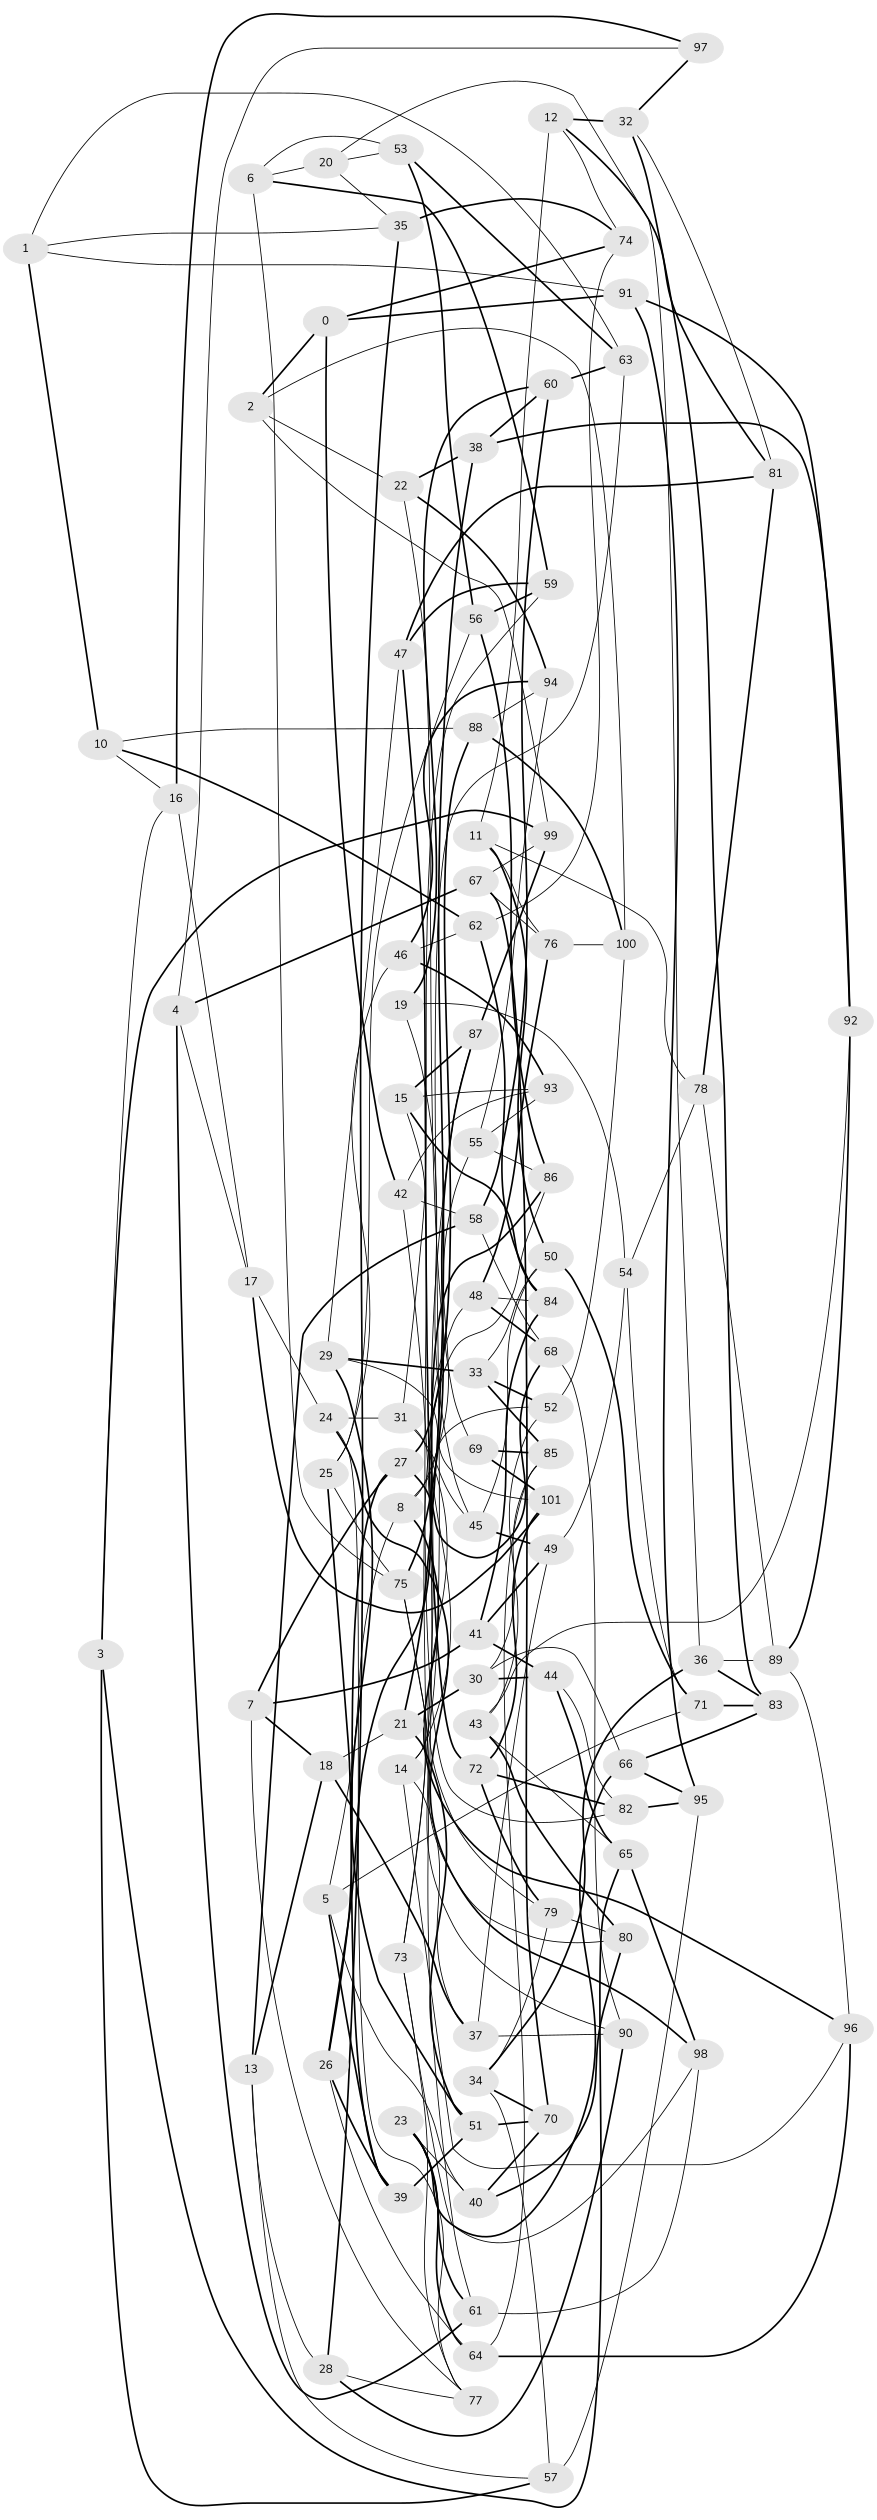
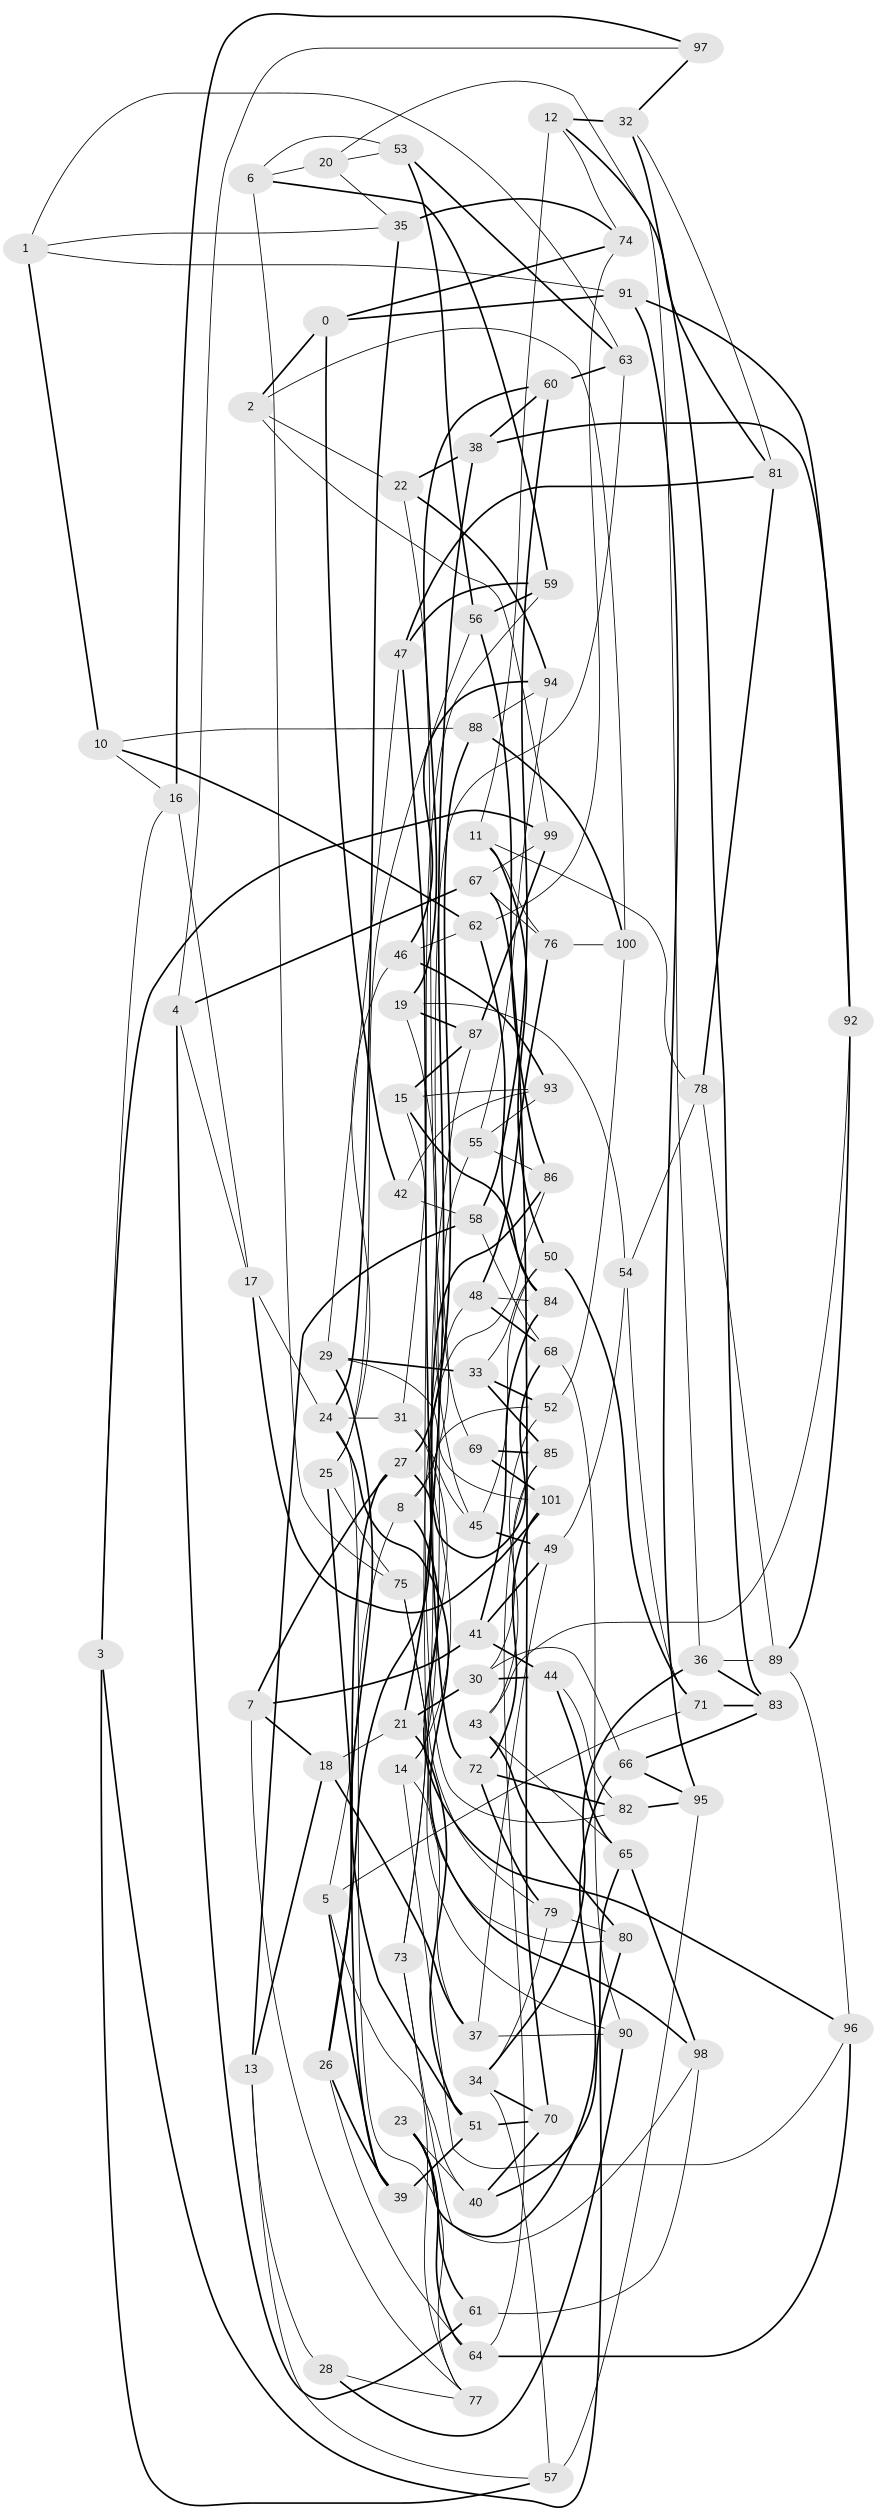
edge "35" -- "28": now "35" -- "24"
edge "87" -- "75": now "87" -- "19"
edge "42" -- "61": removed
